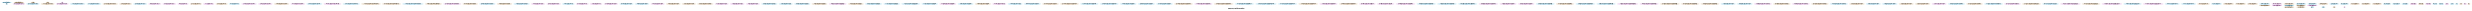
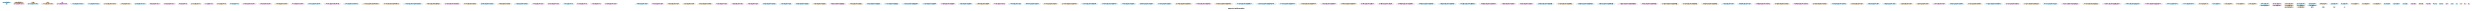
node "103 | 10 29 72 : 2 3 4 5 6 7 8 9 10 11 12 13 28 29": removed
